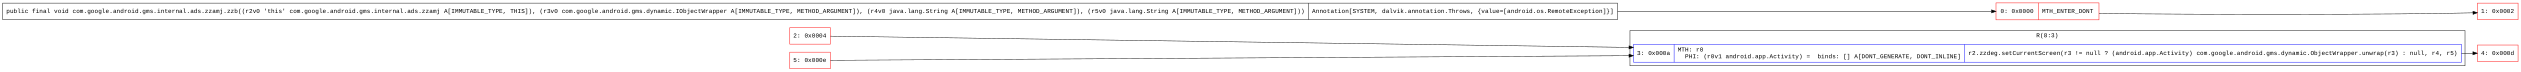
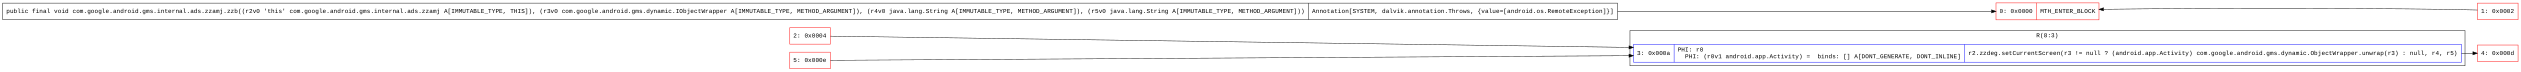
node "0: 0x0000": text "MTH_ENTER_DONT" -> "MTH_ENTER_BLOCK"
edge "0: 0x0000" -> "1: 0x0002": reversed
node "3: 0x000a": text "MTH: r0" -> "PHI: r0"
